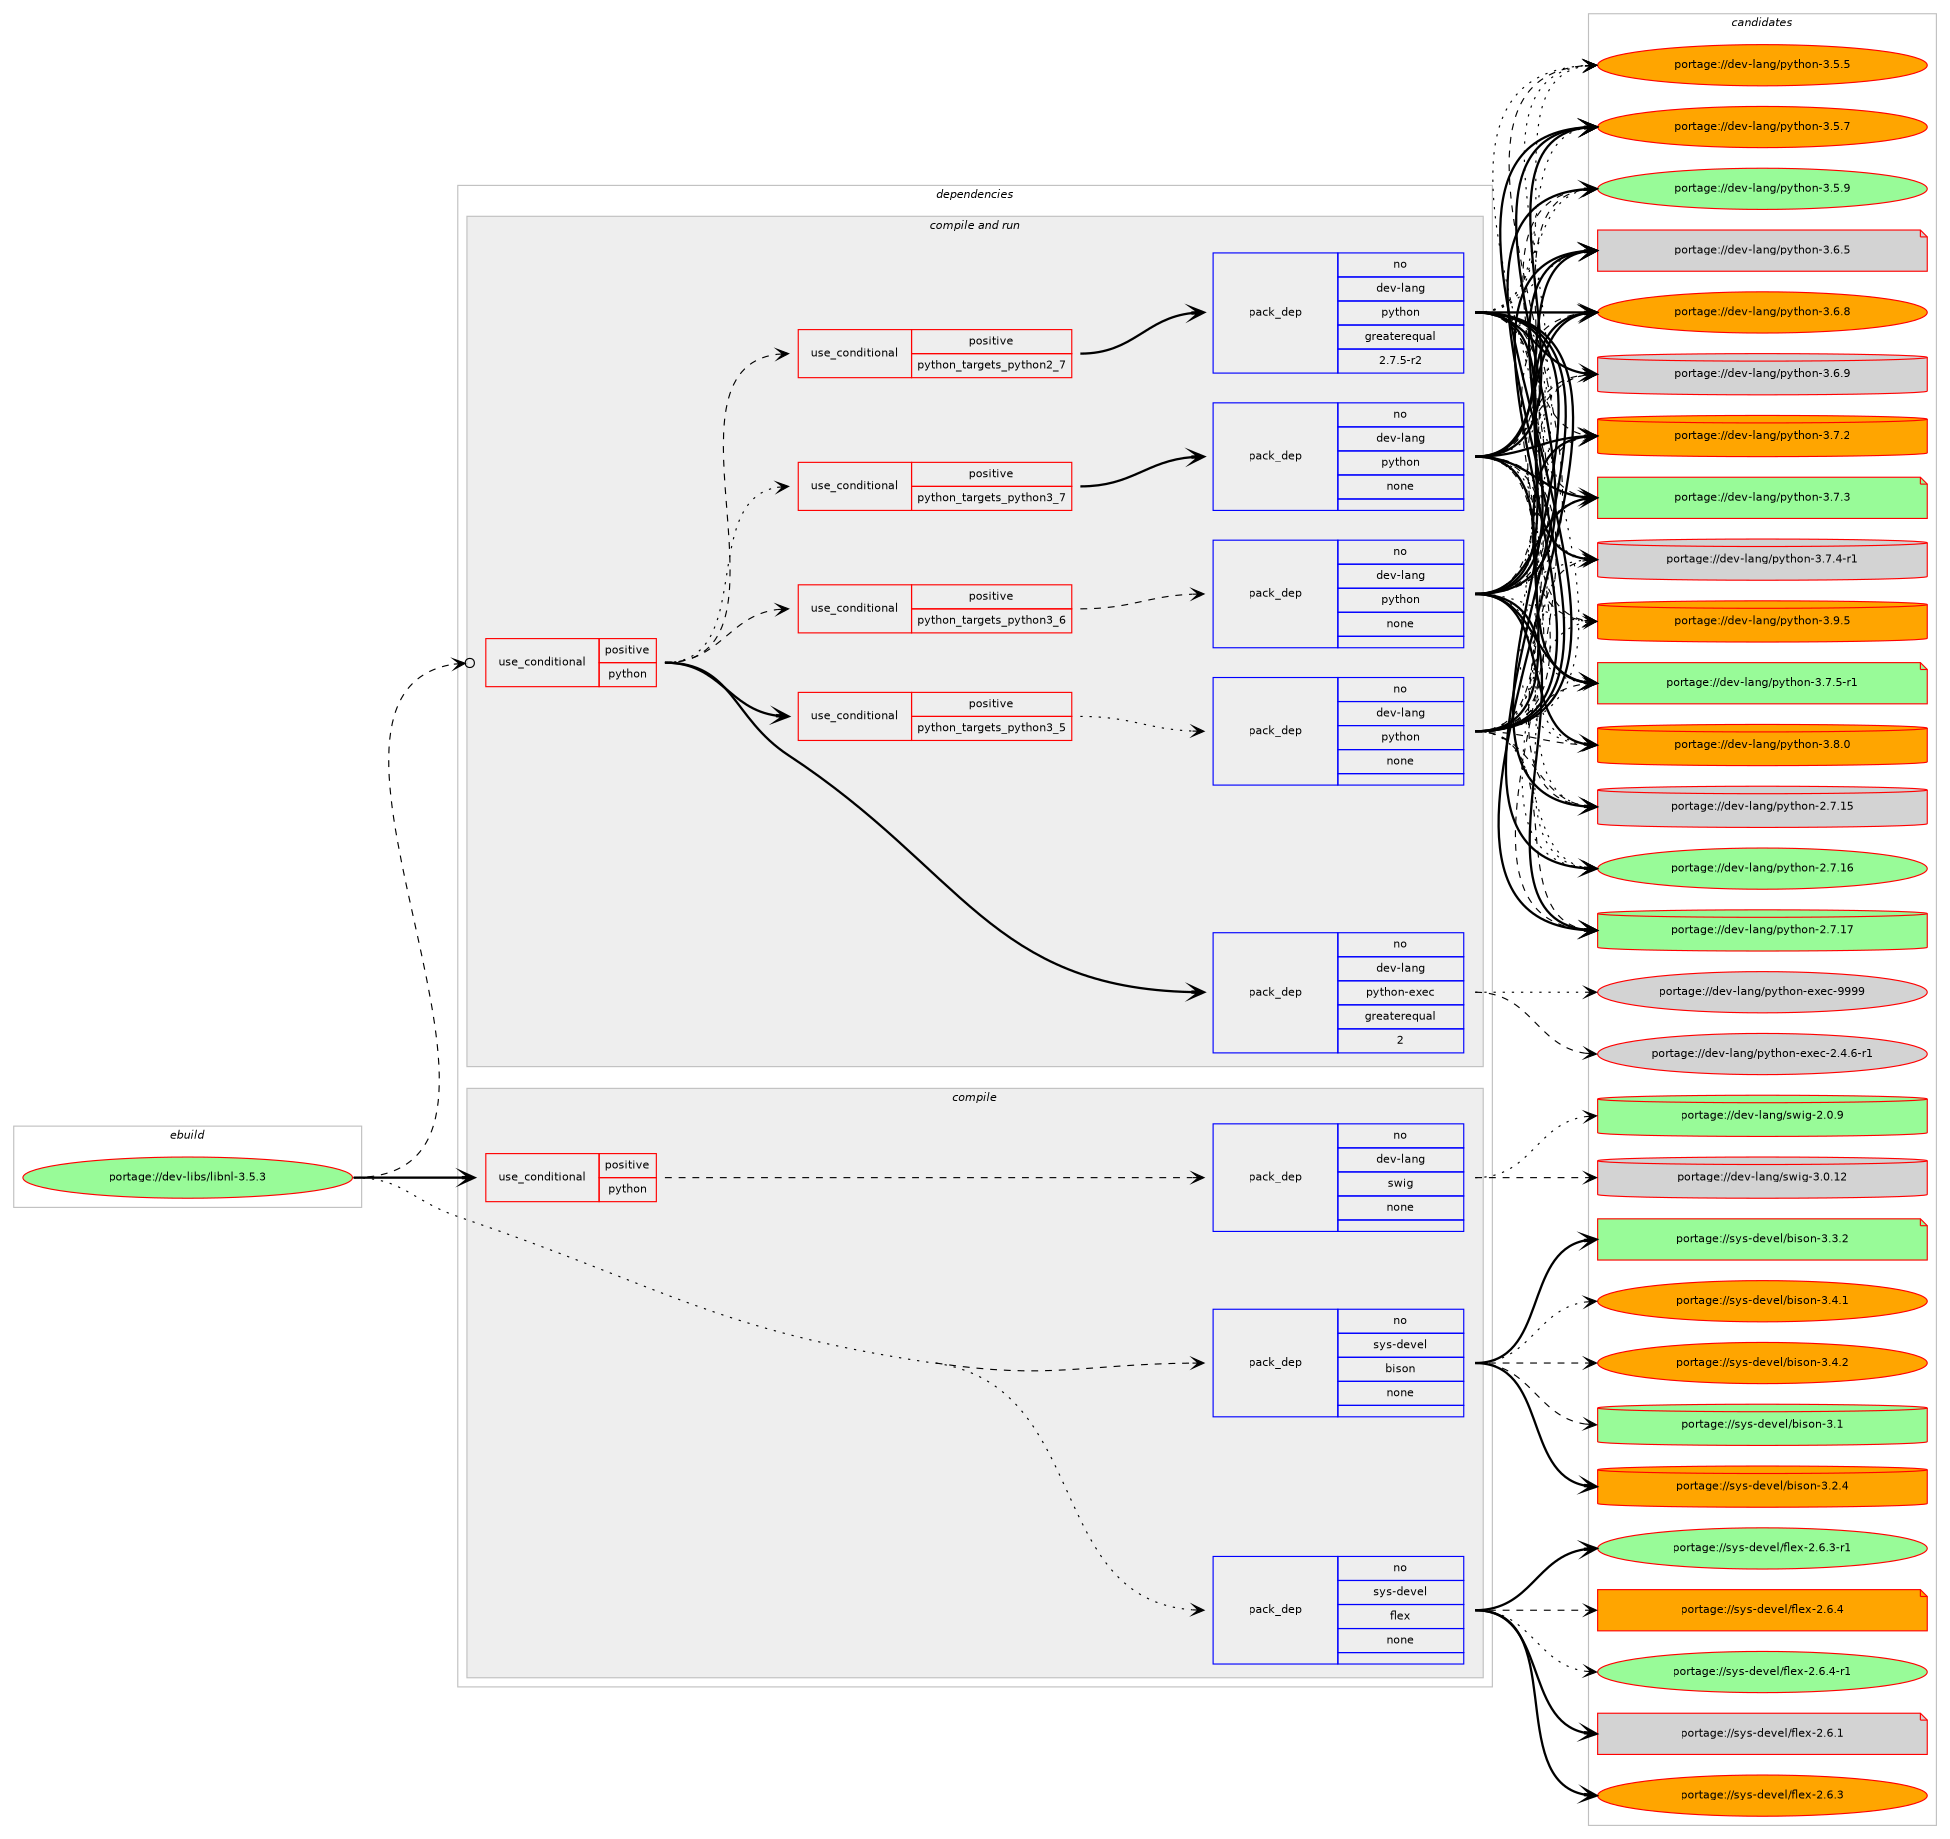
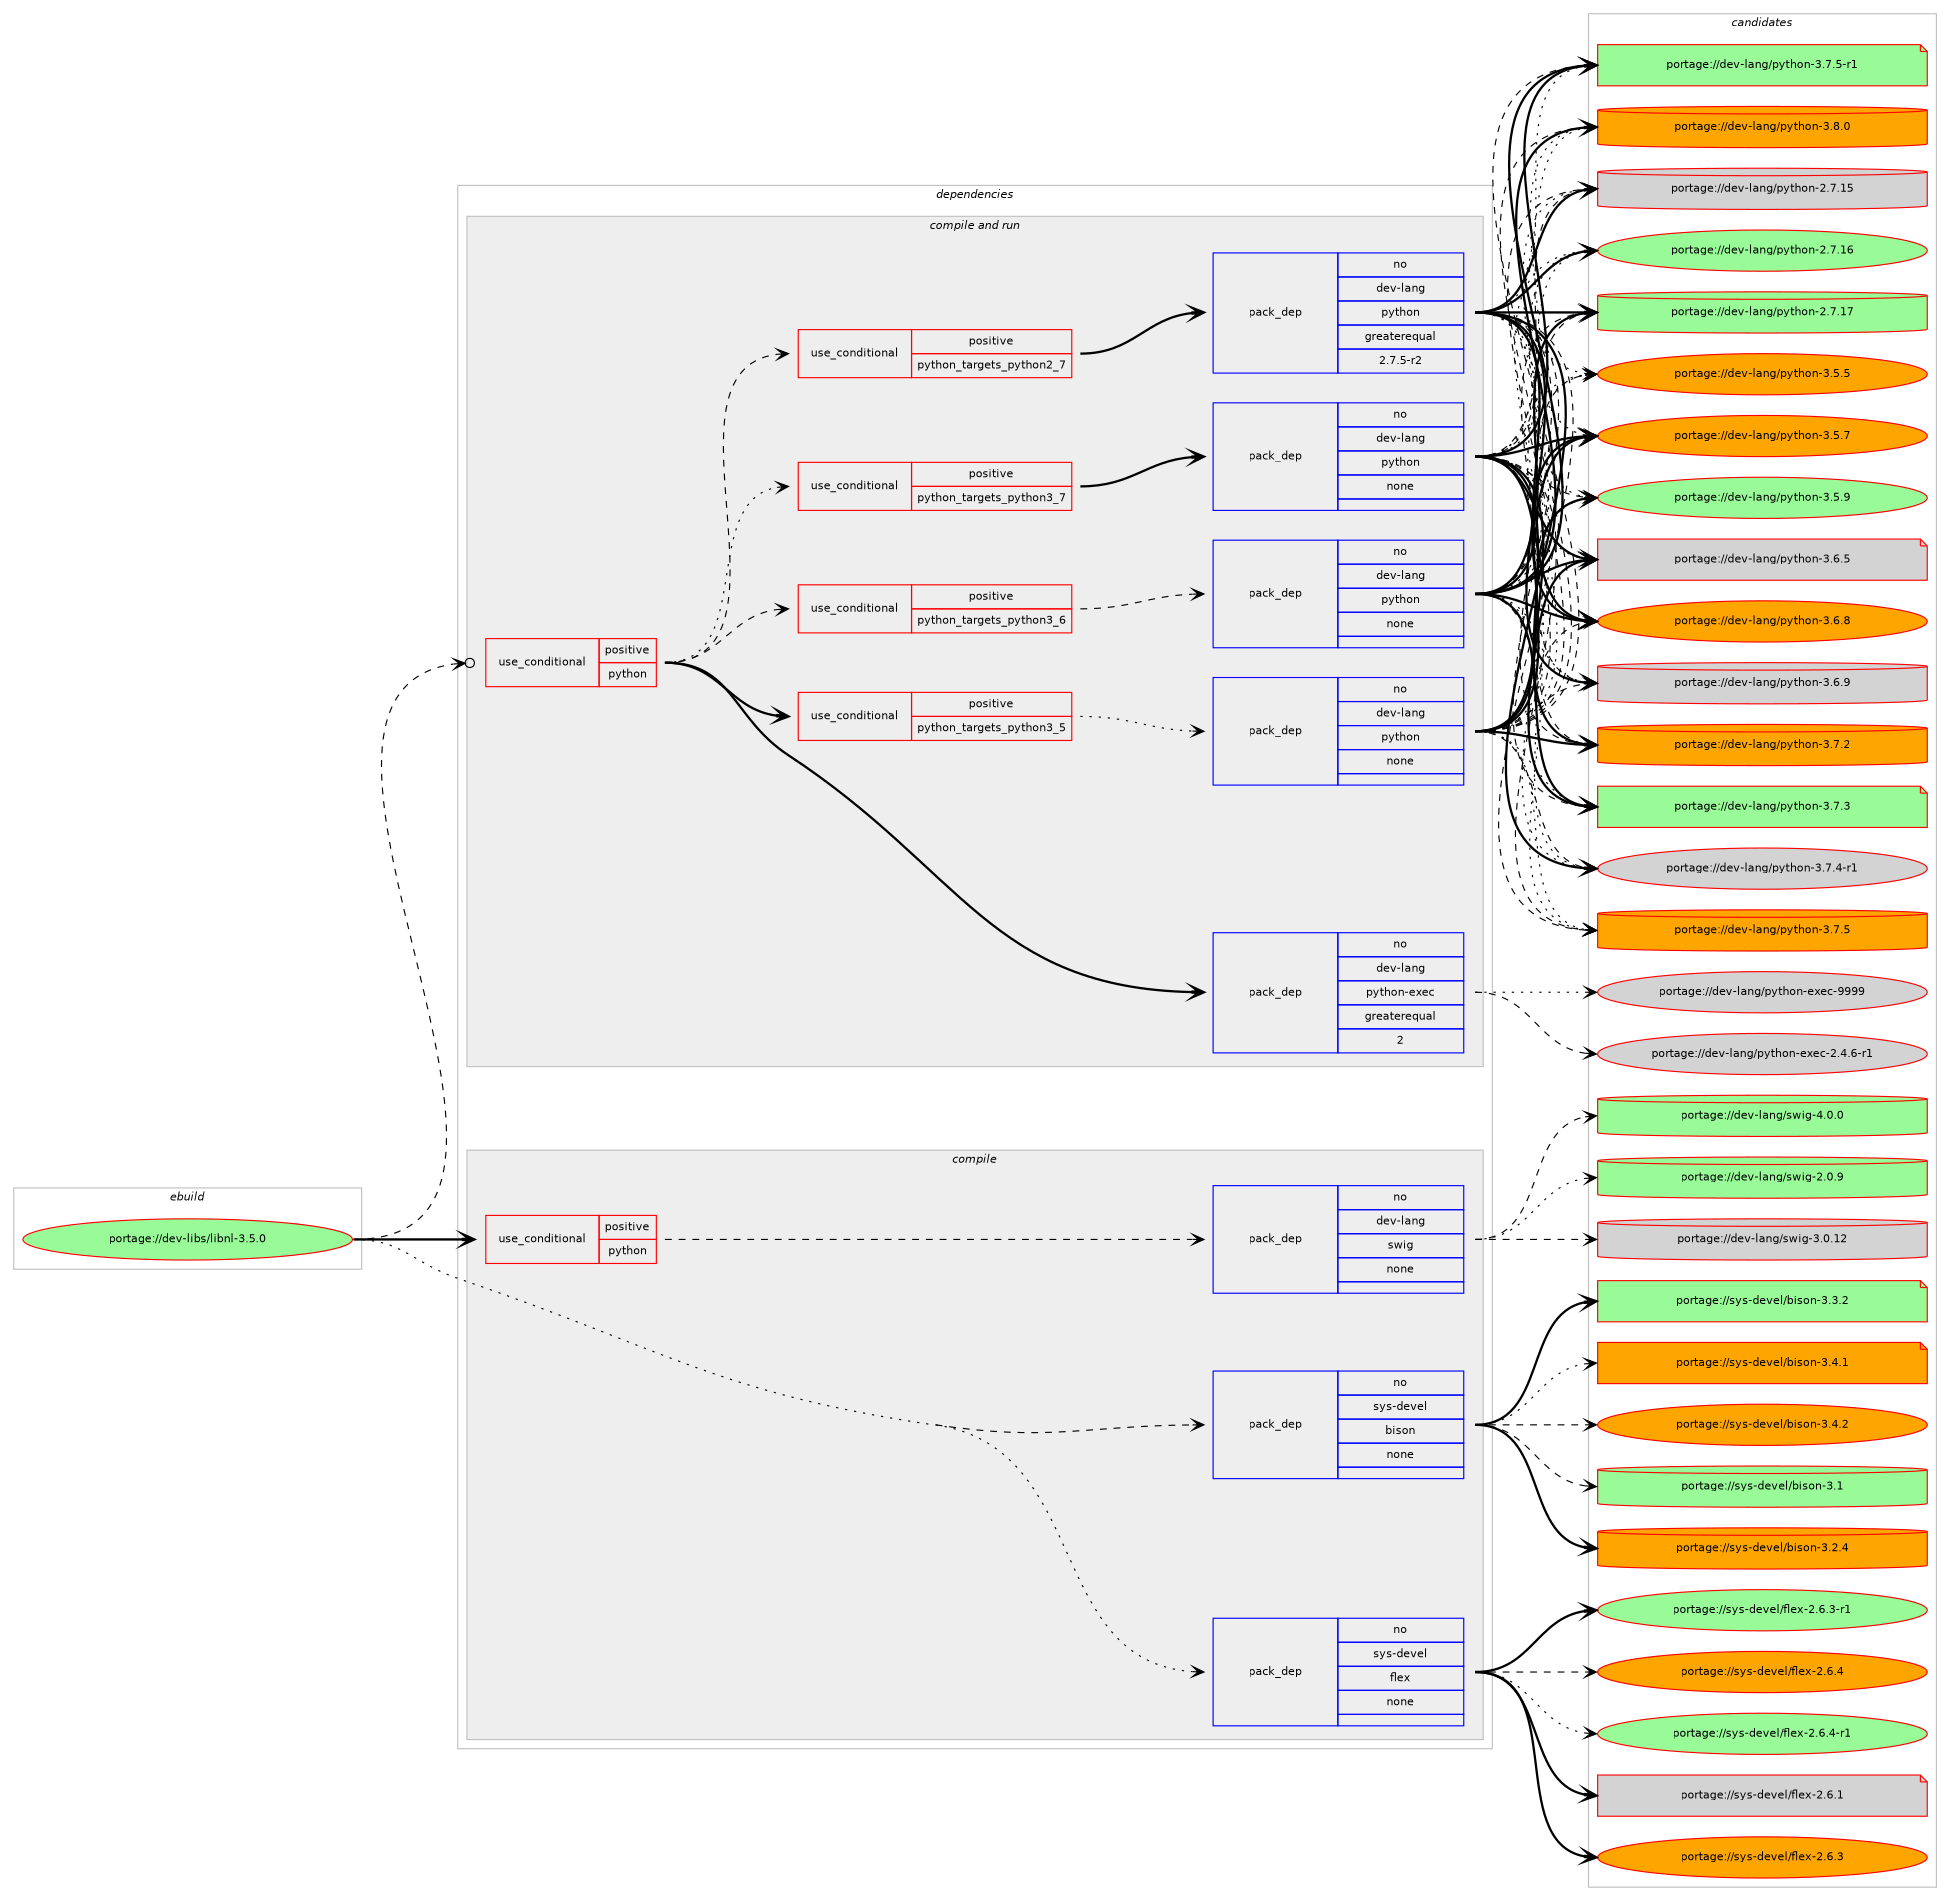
node "portage://dev-lang/python-3.7.4-r1": shape cylinder -> ellipse
node "portage://dev-lang/python-3.9.5": label "portage://dev-lang/python-3.9.5" -> "portage://dev-lang/python-3.7.5"
node "portage://dev-lang/swig-4.0.0": added
node "portage://dev-libs/libnl-3.5.3": label "portage://dev-libs/libnl-3.5.3" -> "portage://dev-libs/libnl-3.5.0"
node "portage://sys-devel/bison-3.4.1": shape ellipse -> note
node "portage://sys-devel/flex-2.6.4": shape note -> ellipse
